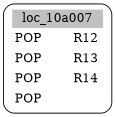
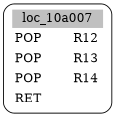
node "loc_10a007": text "POP" -> "RET"
